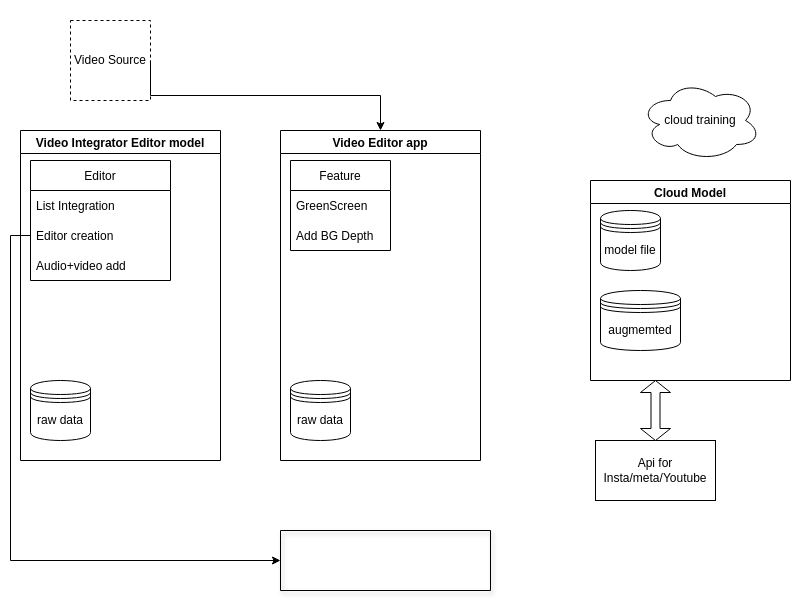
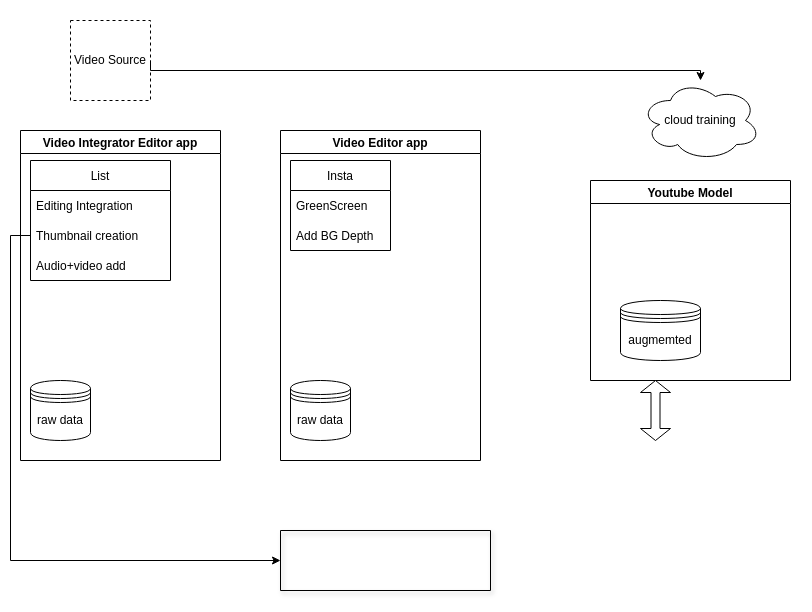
edge "Video Source" -> "Video Editor app": now "Video Source" -> "cloud training"
node "Video Integrator Editor model": label "Video Integrator Editor model" -> "Video Integrator Editor app"
node "Editor": label "Editor" -> "List"
node "Feature": label "Feature" -> "Insta"
node "Cloud Model": label "Cloud Model" -> "Youtube Model"
node "List Integration": label "List Integration" -> "Editing Integration"
node "Editor creation": label "Editor creation" -> "Thumbnail creation"
node "model file": removed
node "augmemted": moved (641, 321) -> (661, 331)
node "Api for Insta/meta/Youtube": removed
